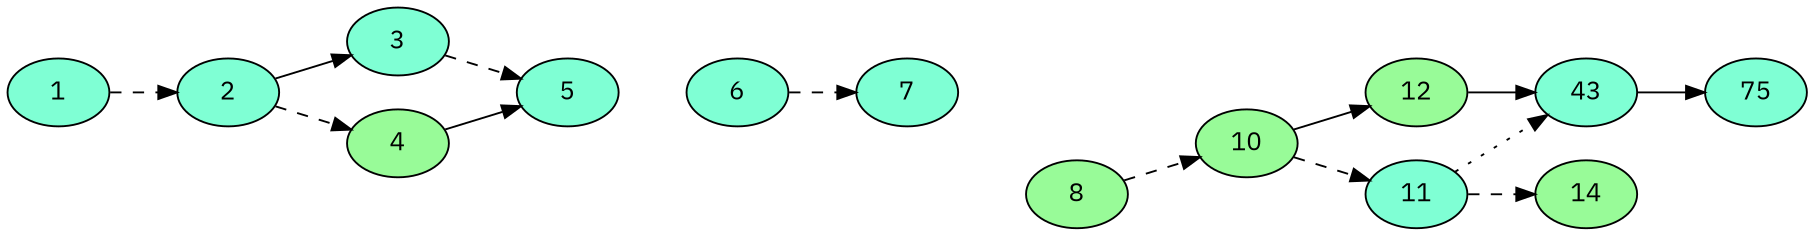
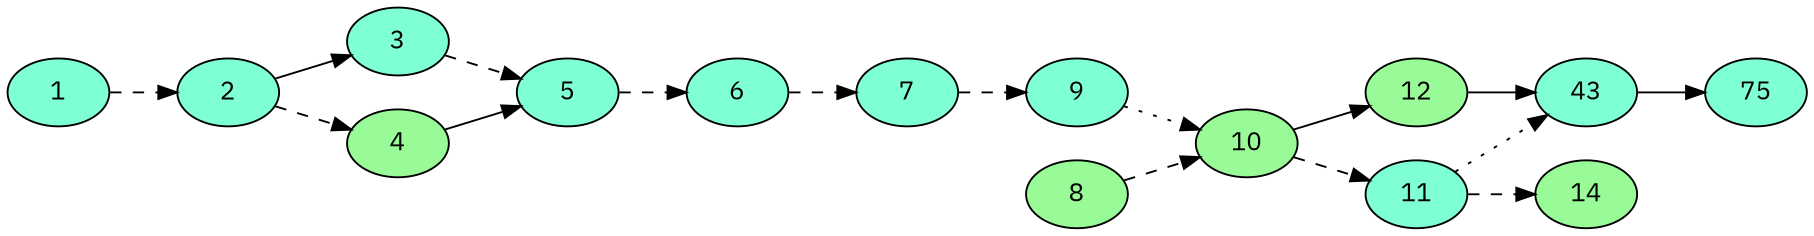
edge "5" -> "6": added
node "9": added
